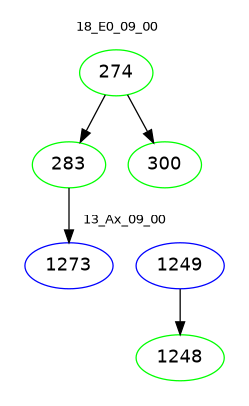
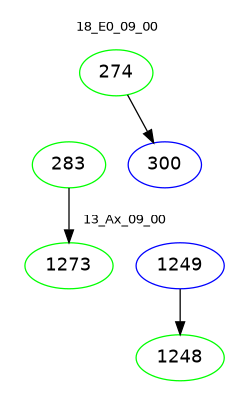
edge "274" -> "283": removed
node "300": color green -> blue
node "1273": color blue -> green
